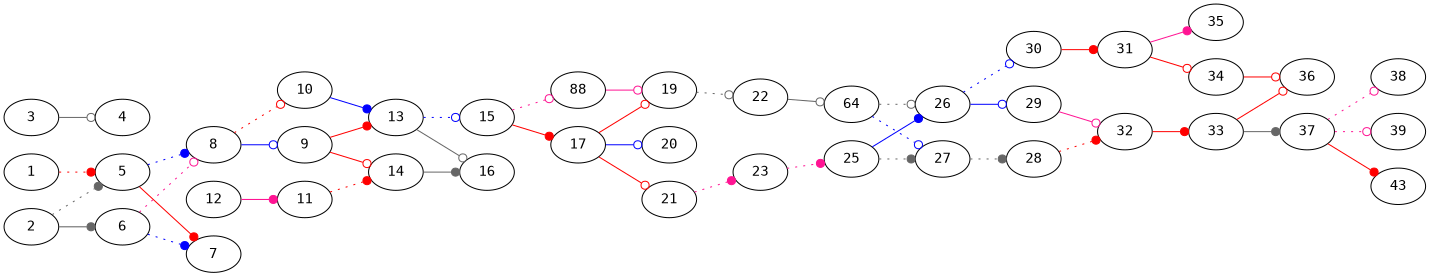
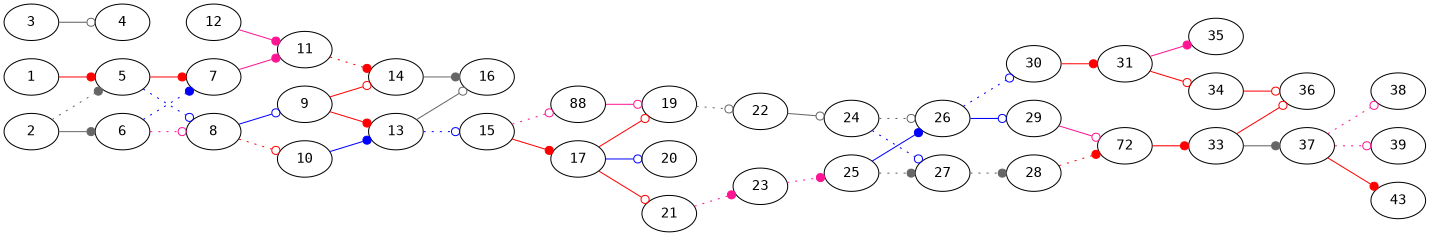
edge "7" -> "11": added
node "64": label "64" -> "24"
node "32": label "32" -> "72"
edge "5" -> "8": arrowhead dot -> odot
edge "1" -> "5": style dotted -> solid
